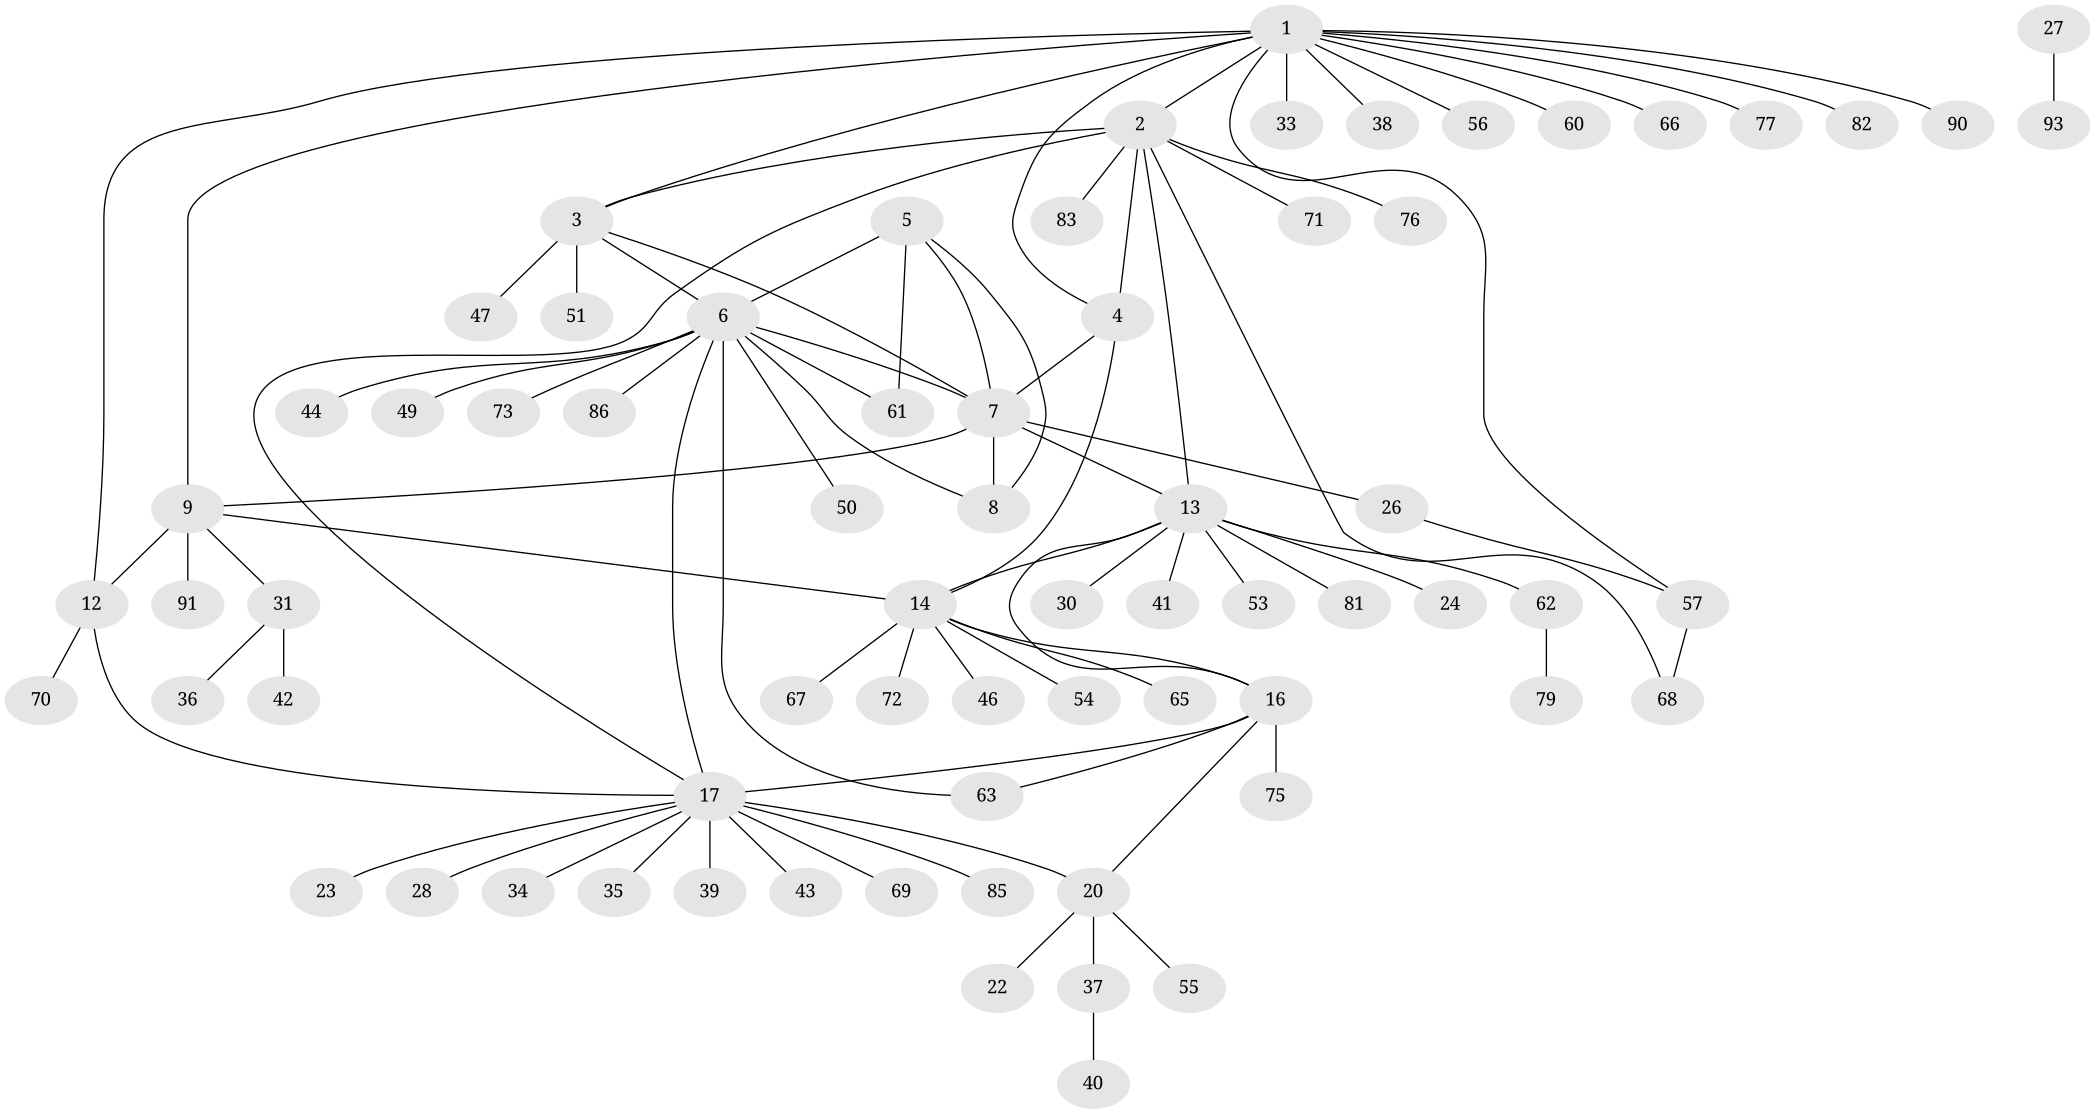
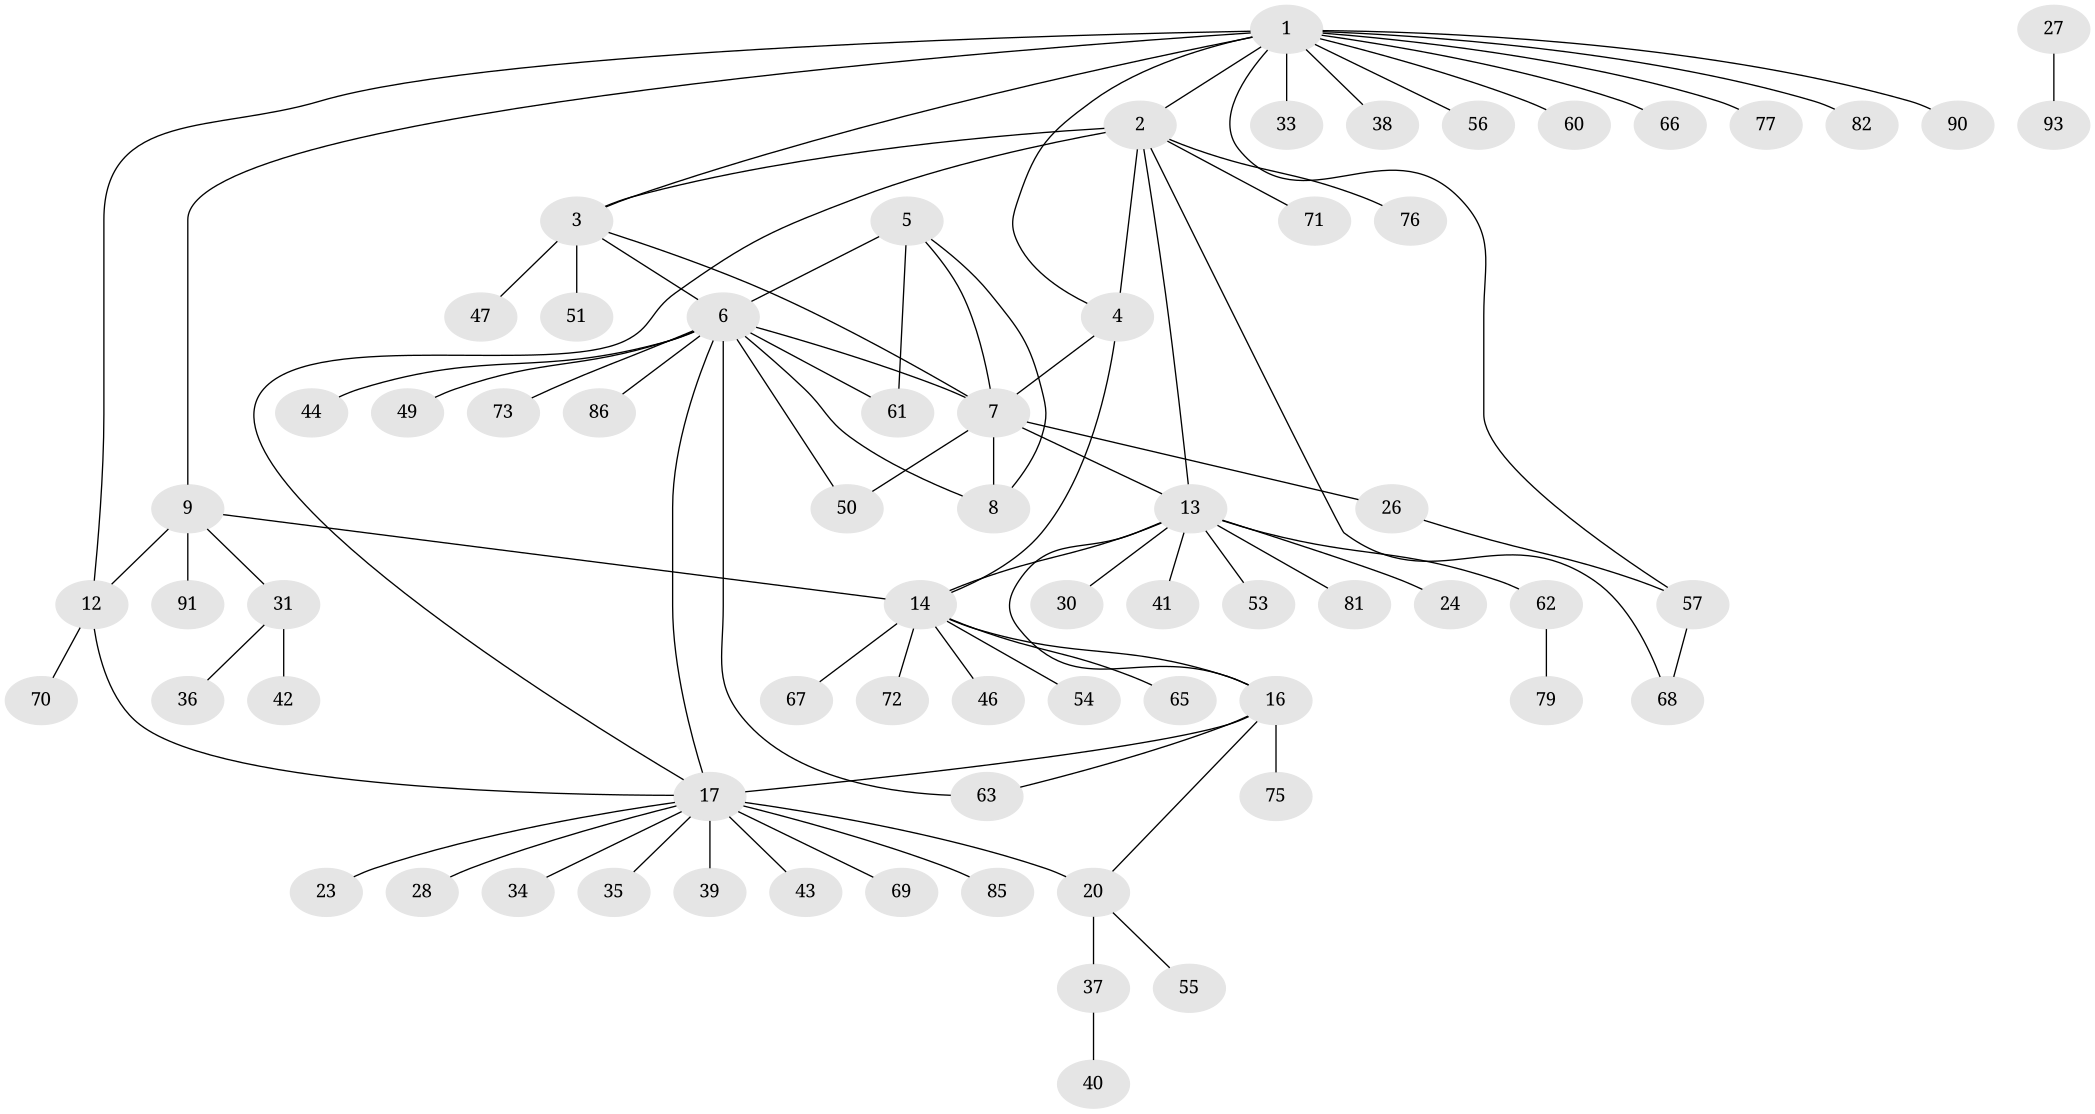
node "83": removed
edge "7" -- "9": now "7" -- "50"
node "22": removed
